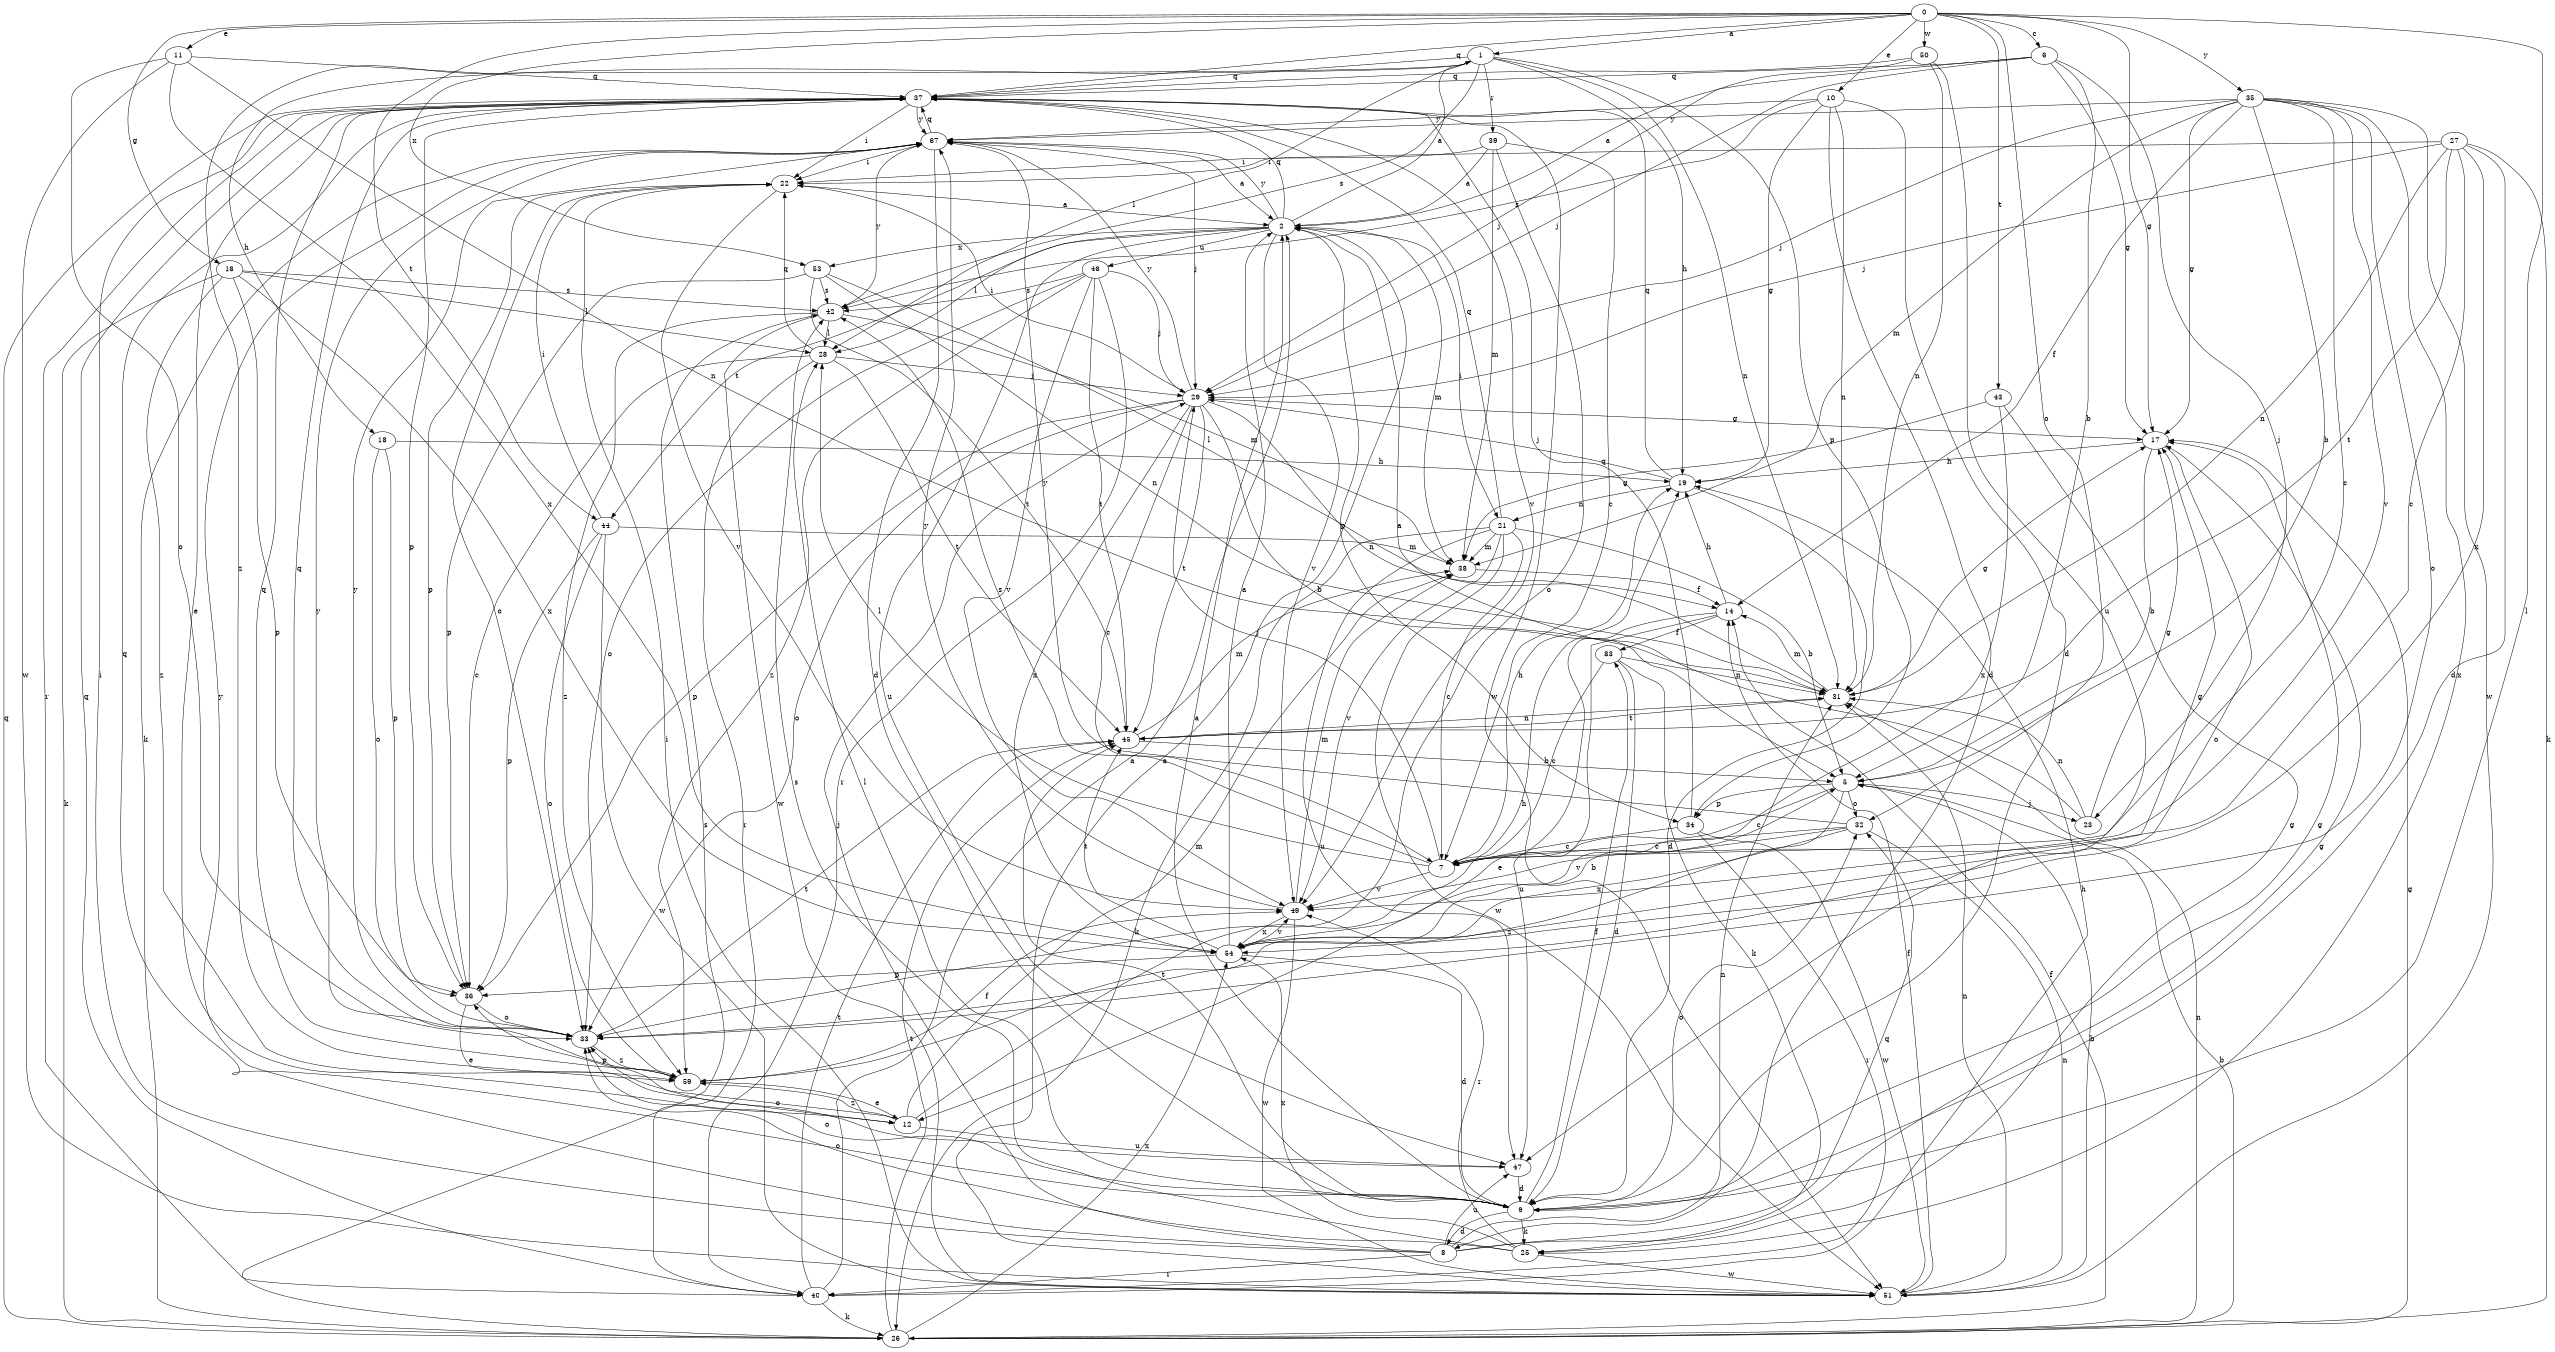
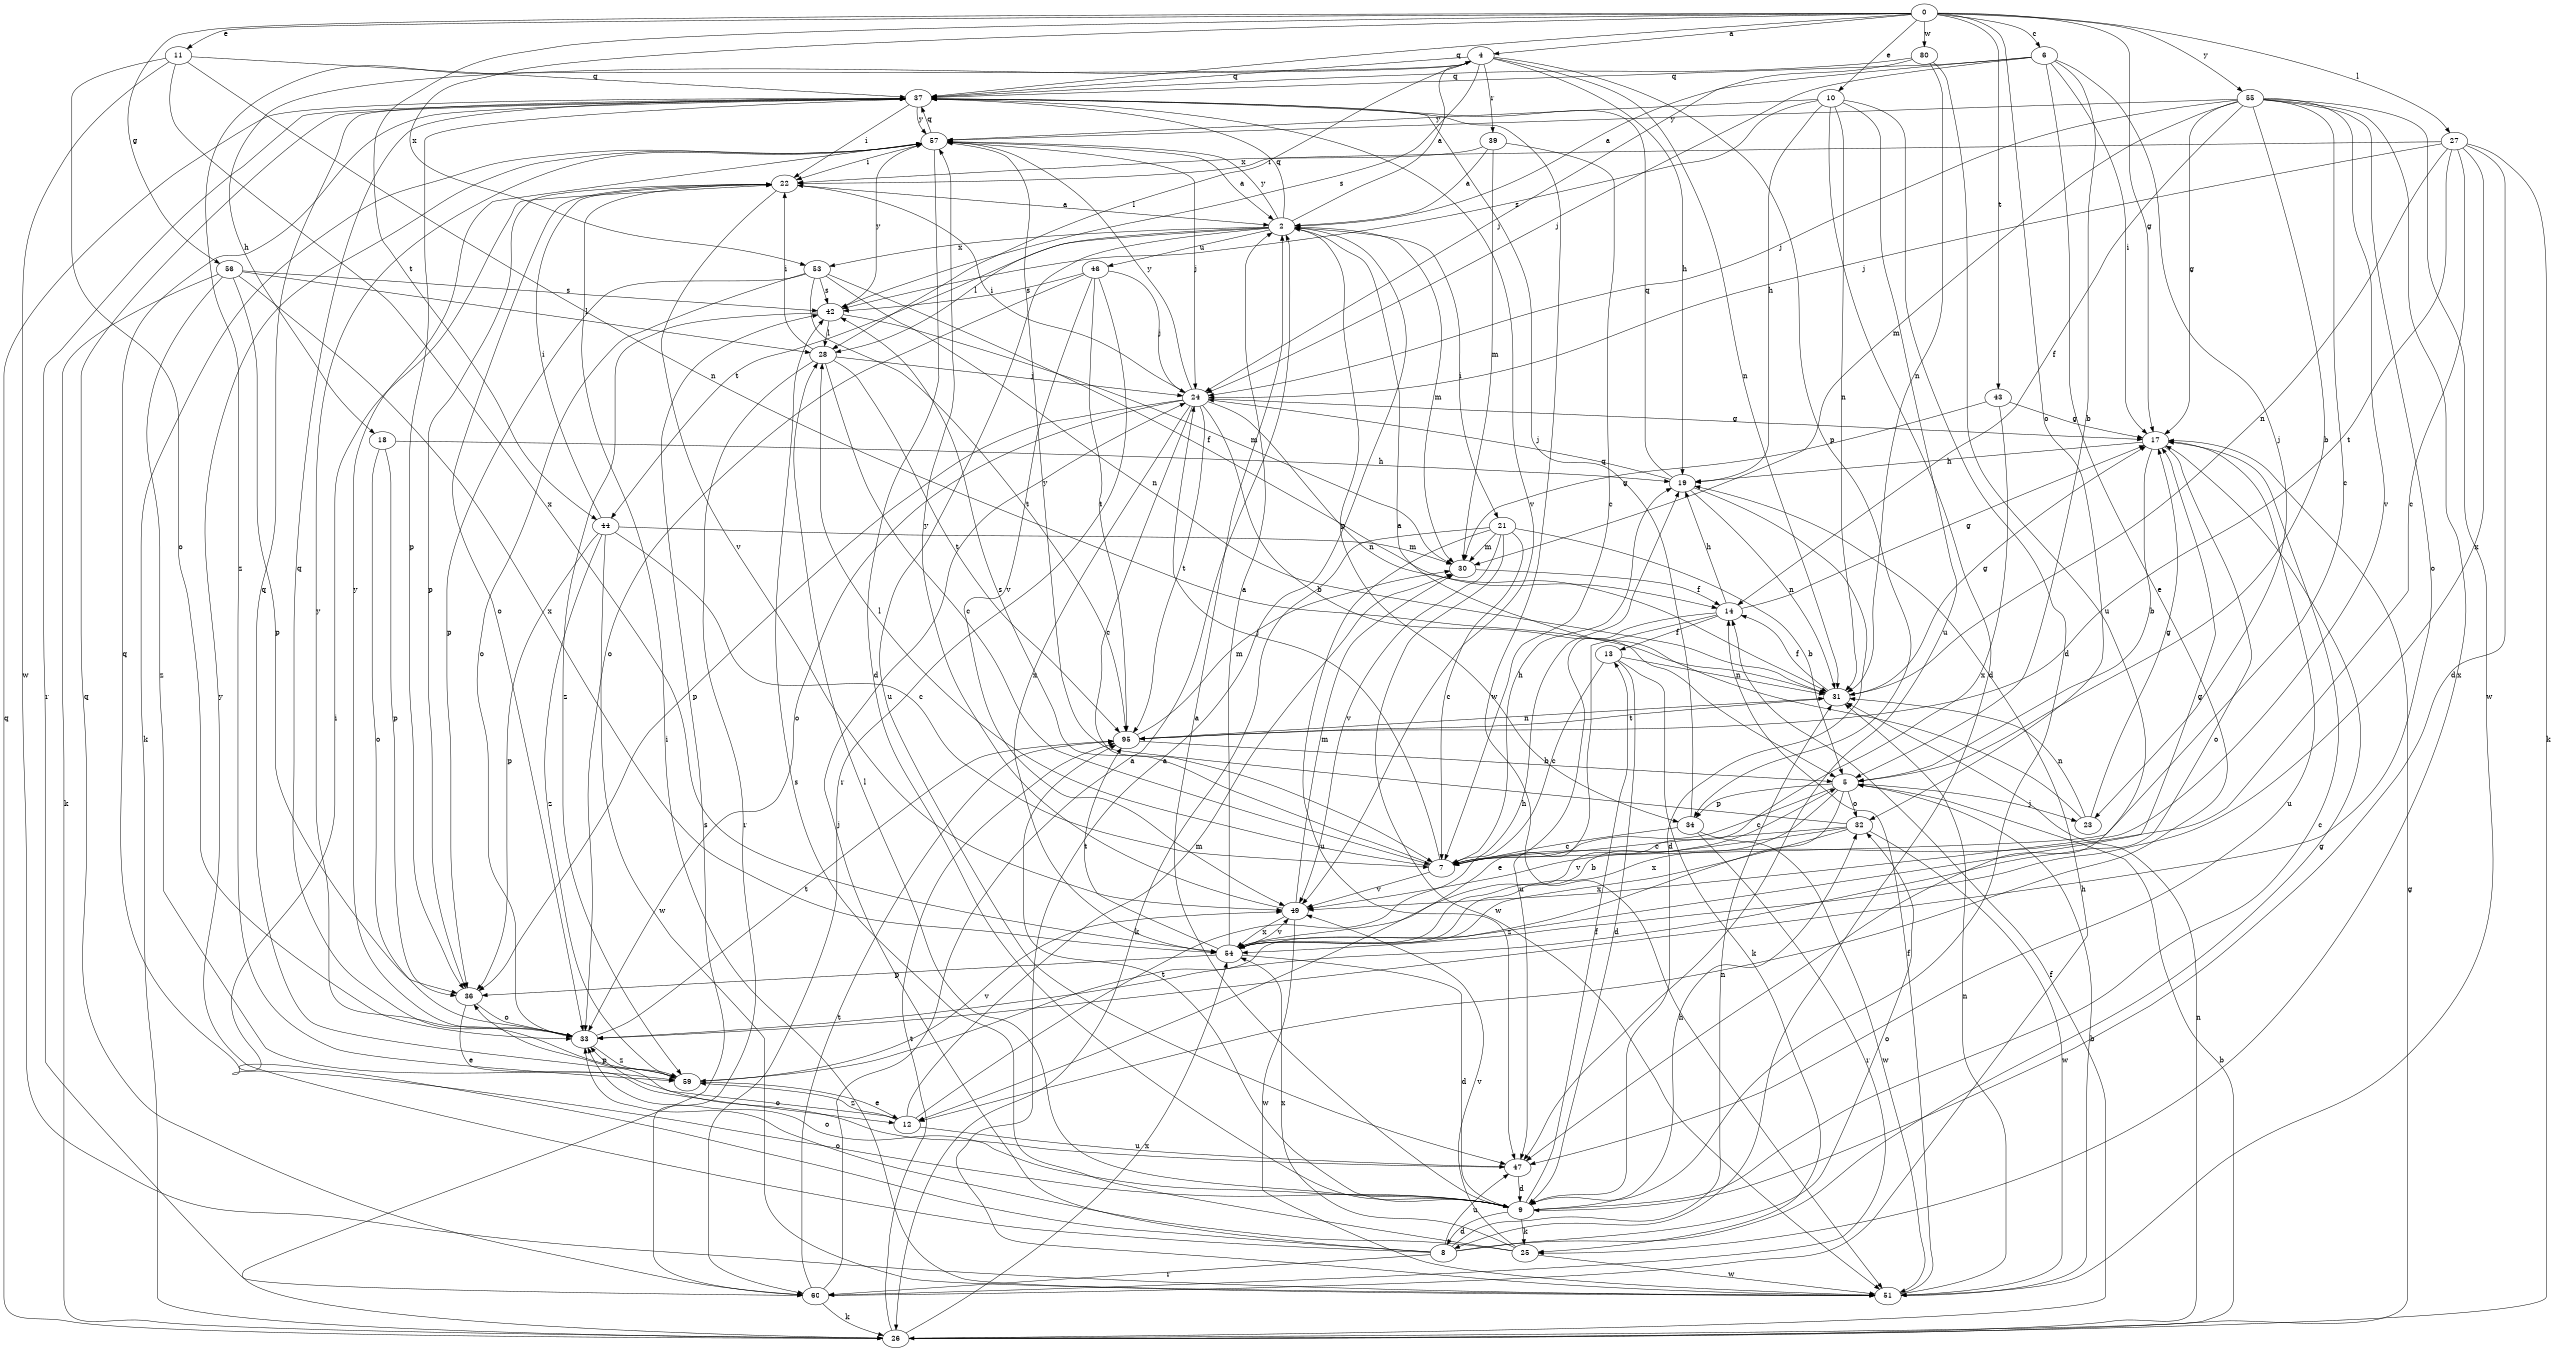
node "1": label "1" -> "4"
node "50": label "50" -> "80"
node "35": label "35" -> "55"
node "67": label "67" -> "57"
edge "39" -> "22": label "i" -> "x"
edge "21" -> "37": removed, label "q"
edge "6" -> "17": label "g" -> "i"
node "16": label "16" -> "56"
edge "28" -> "22": label "q" -> "i"
edge "10" -> "19": label "g" -> "h"
node "29": label "29" -> "24"
edge "53" -> "14": label "l" -> "f"
edge "19" -> "21": now "19" -> "31"
edge "14" -> "17": added, label "g"
edge "2" -> "49": removed, label "v"
edge "37" -> "12": now "6" -> "12"
node "38": label "38" -> "30"
edge "28" -> "36": now "28" -> "7"
edge "46" -> "59": removed, label "z"
node "83": label "83" -> "13"
edge "31" -> "14": label "m" -> "f"
edge "0" -> "9": now "0" -> "27"
edge "10" -> "47": added, label "u"
node "45": label "45" -> "95"
edge "44" -> "7": added, label "c"
edge "44" -> "59": label "o" -> "z"
edge "9" -> "17": label "g" -> "c"
edge "39" -> "33": now "53" -> "33"
edge "5" -> "54": added, label "x"
edge "8" -> "37": now "8" -> "22"
edge "17" -> "47": added, label "u"
edge "43" -> "25": now "43" -> "17"
edge "59" -> "49": label "f" -> "v"
edge "9" -> "32": label "o" -> "h"
edge "8" -> "32": label "q" -> "o"
edge "32" -> "51": label "n" -> "w"
edge "25" -> "49": label "r" -> "v"
edge "42" -> "51": removed, label "w"
node "40": label "40" -> "60"
